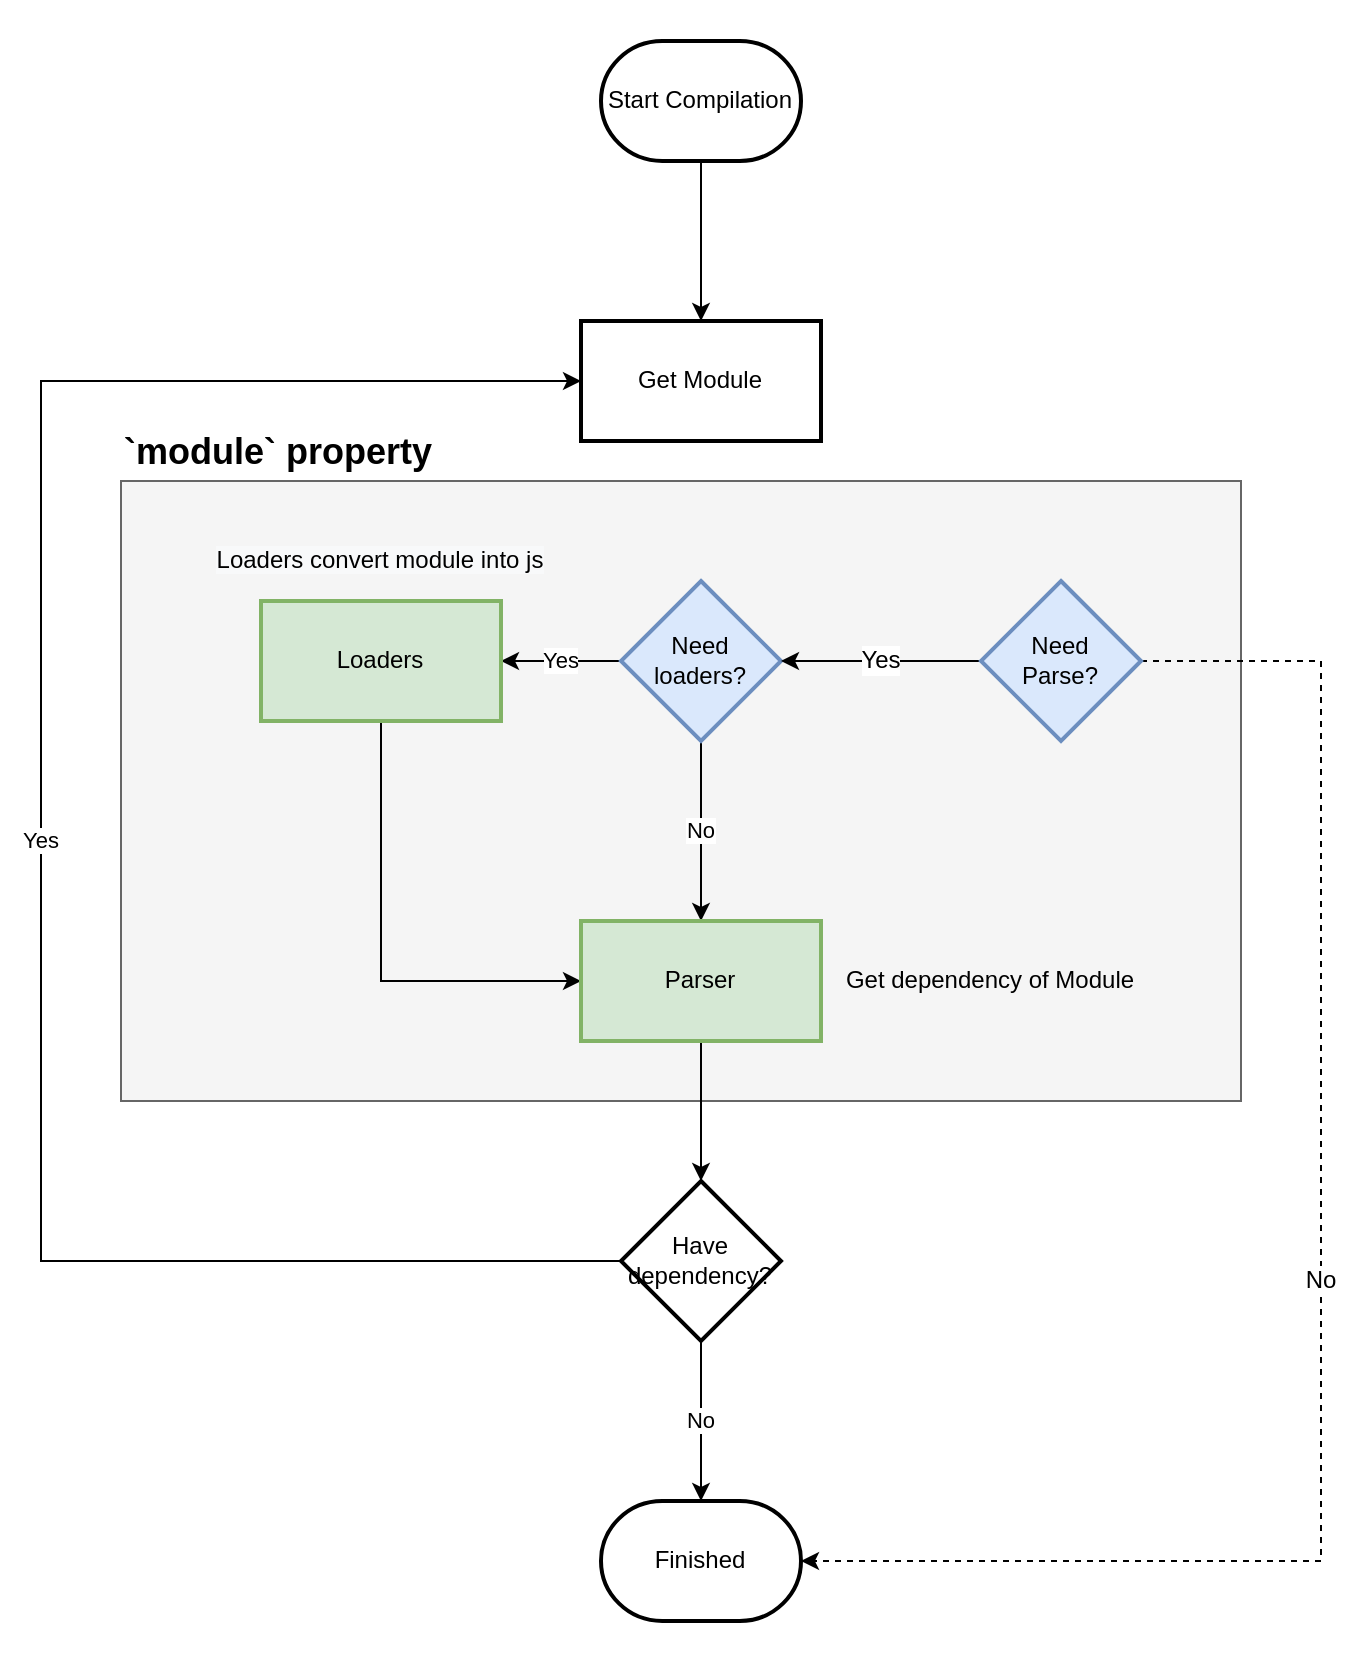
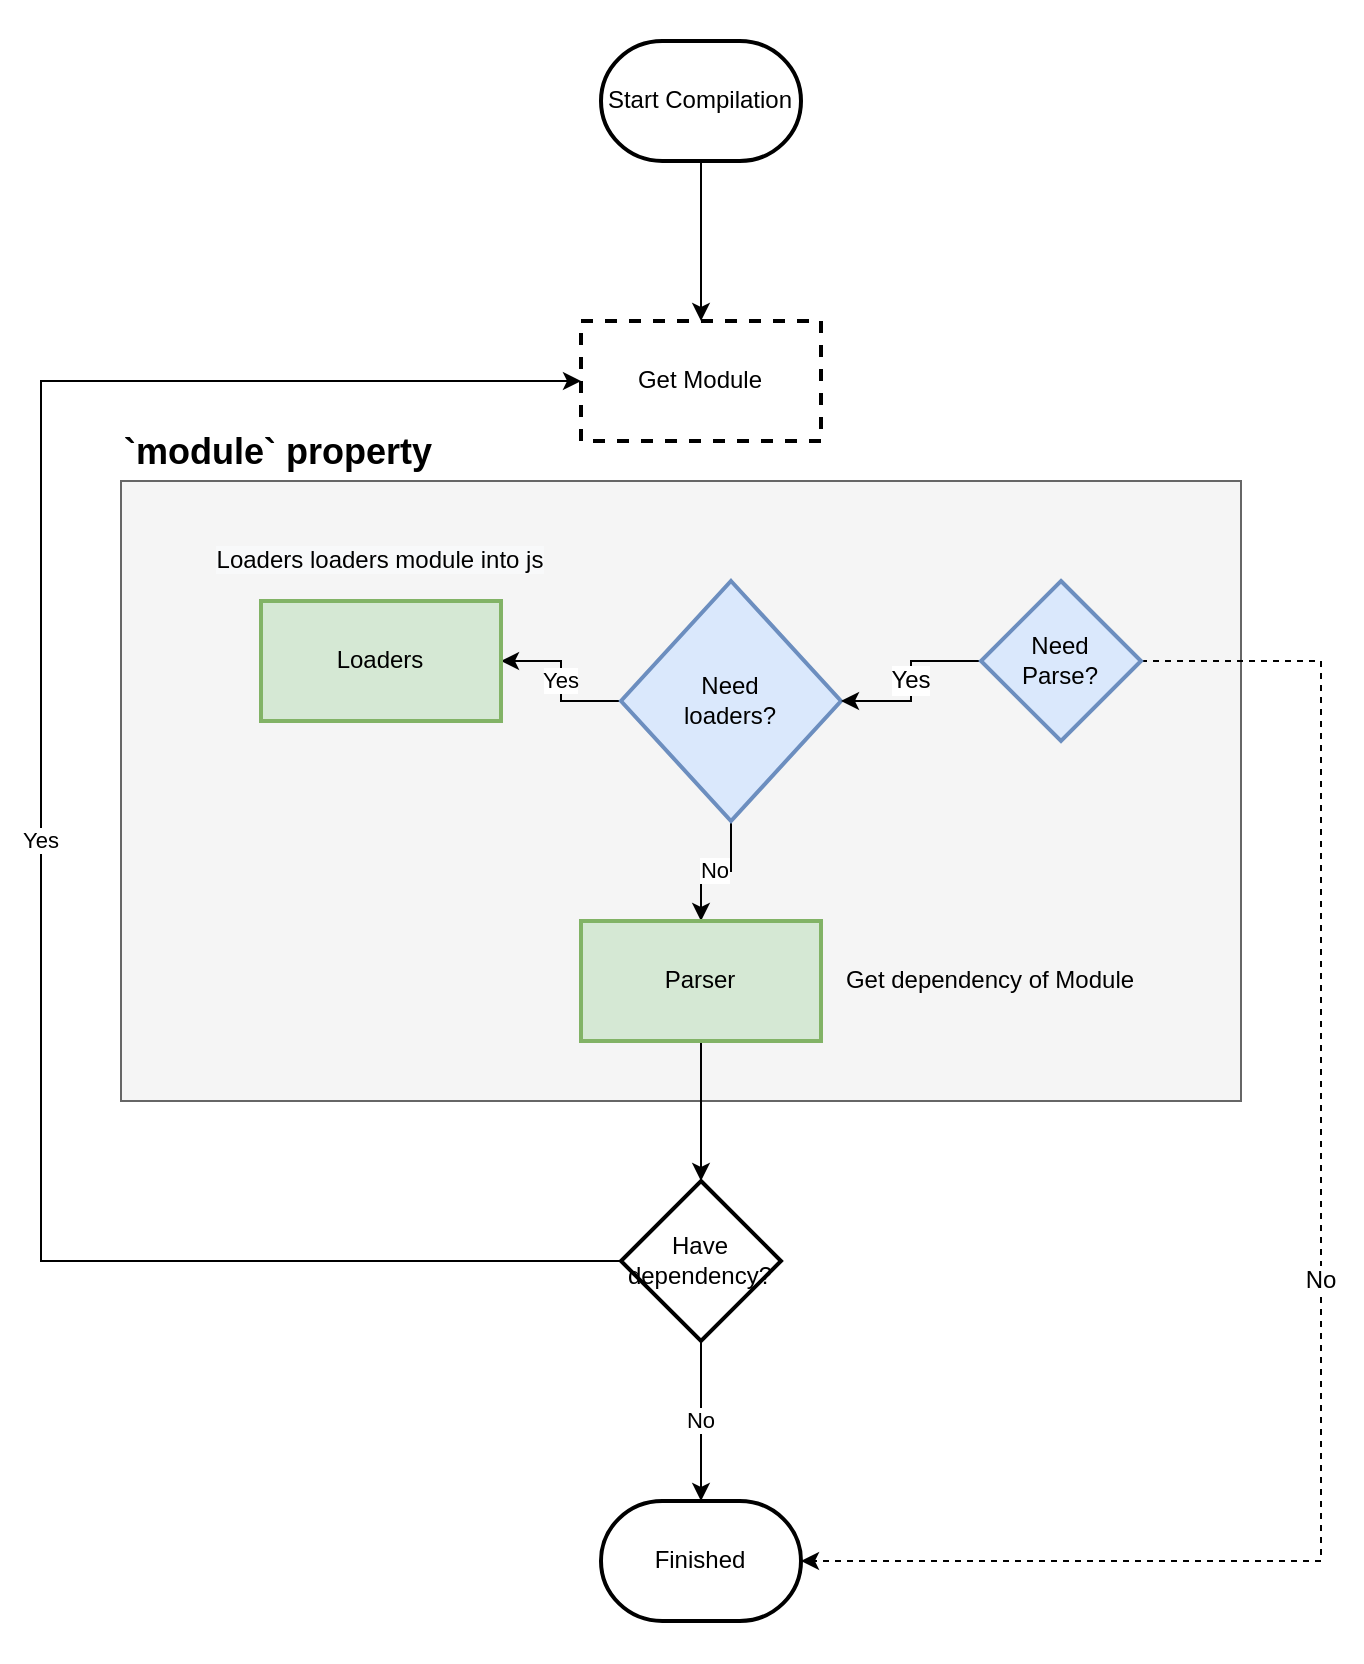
node "Get Module": style solid -> dashed
node "Loaders convert module into js": label "Loaders convert module into js" -> "Loaders loaders module into js"
node "Need loaders?": size 160x160 -> 220x240
edge "Loaders" -> "Parser": removed
